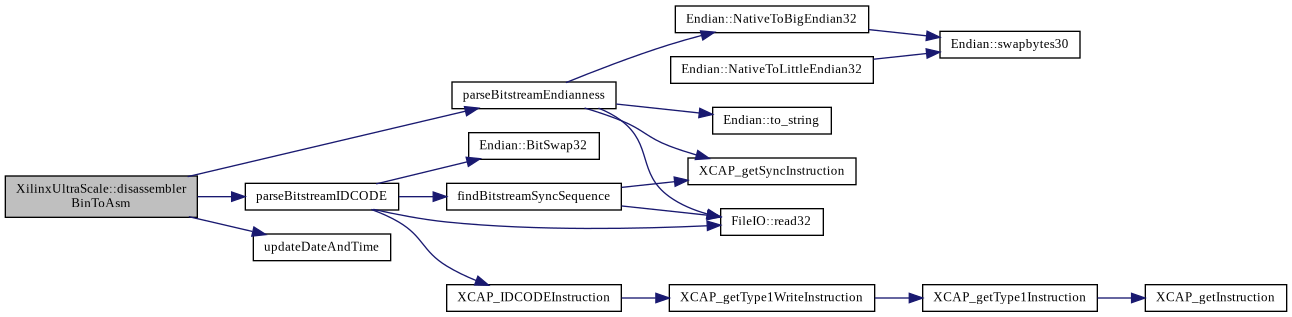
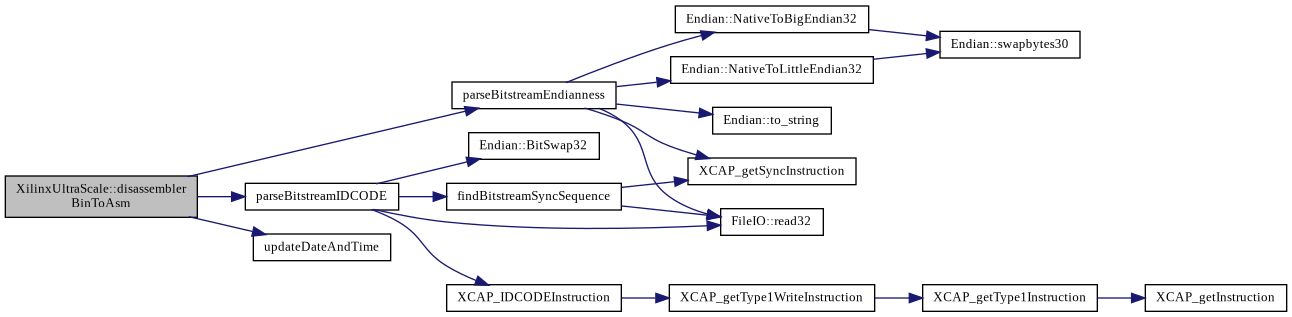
edge "parseBitstreamEndianness" -> "Endian::NativeToLittleEndian32": added
